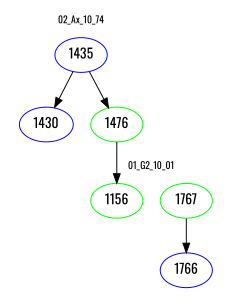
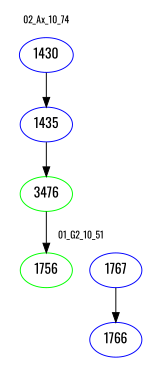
edge "1435" -> "1430": reversed
node "1476": label "1476" -> "3476"
cluster "01_G2_10_01": label "01_G2_10_01" -> "01_G2_10_51"
node "1156": label "1156" -> "1756"
node "1767": color green -> blue
